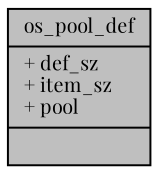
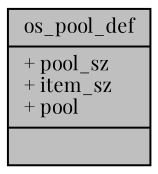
node "os_pool_def": text "+ def_sz" -> "+ pool_sz"
